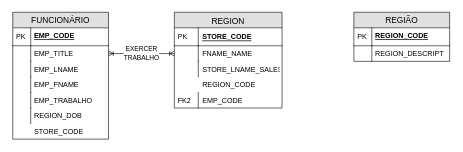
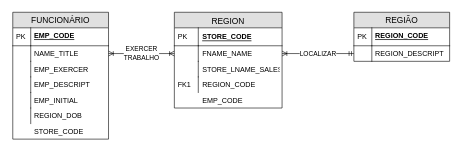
node "EMP_TITLE": label "EMP_TITLE" -> "NAME_TITLE"
edge "FNAME_NAME" -- "REGION_DESCRIPT": added, label "LOCALIZAR"
node "EMP_LNAME": label "EMP_LNAME" -> "EMP_EXERCER"
node "EMP_FNAME": label "EMP_FNAME" -> "EMP_DESCRIPT"
node "FK1": added
node "EMP_TRABALHO": label "EMP_TRABALHO" -> "EMP_INITIAL"
node "FK2": removed
